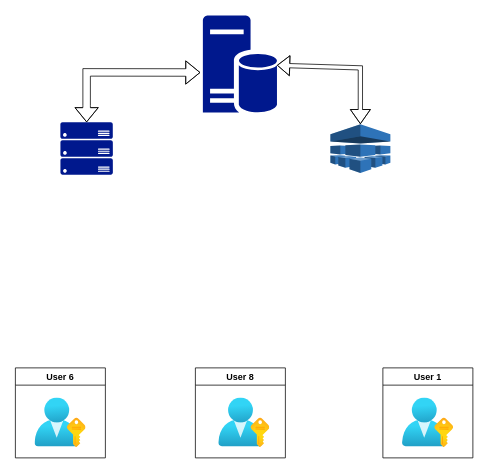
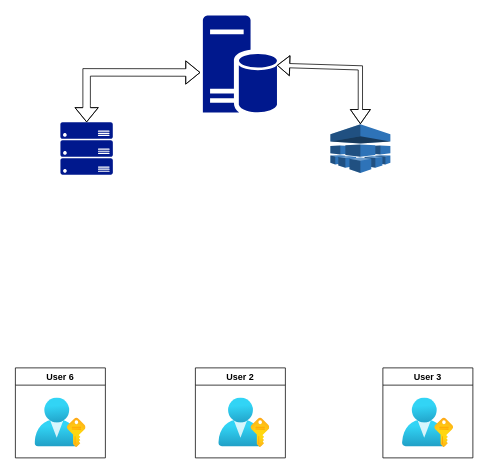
node "User 8": label "User 8" -> "User 2"
node "User 1": label "User 1" -> "User 3"
